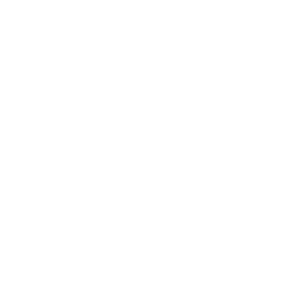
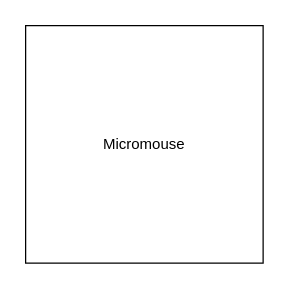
node "Micromouse": added
